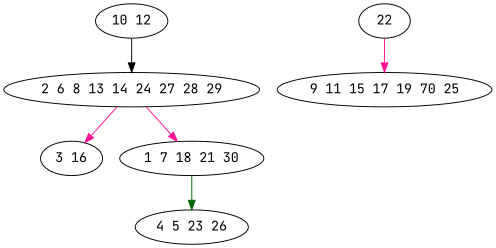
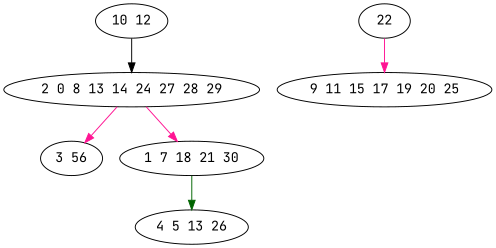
node "2 6 8 13 14 24 27 28 29": label "2 6 8 13 14 24 27 28 29" -> "2 0 8 13 14 24 27 28 29"
node "9 11 15 17 19 70 25": label "9 11 15 17 19 70 25" -> "9 11 15 17 19 20 25"
node "3 16": label "3 16" -> "3 56"
node "4 5 23 26": label "4 5 23 26" -> "4 5 13 26"
